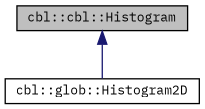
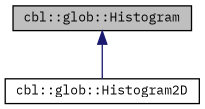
node "cbl::cbl::Histogram": label "cbl::cbl::Histogram" -> "cbl::glob::Histogram"
